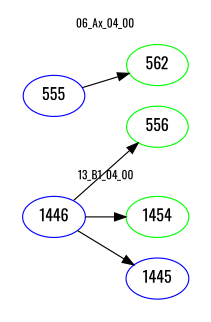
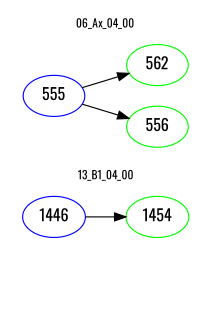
edge "1446" -> "556": now "555" -> "556"
node "1445": removed
